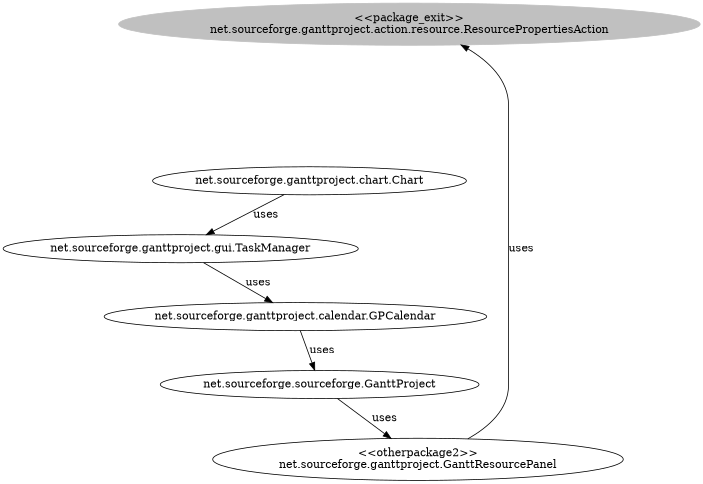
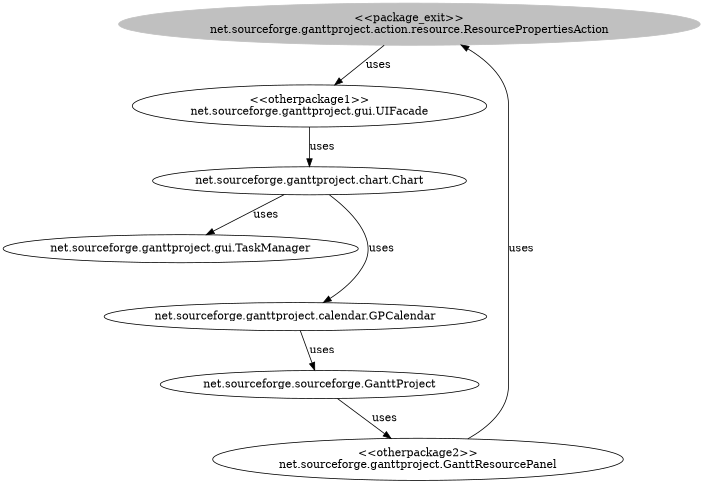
node "<<otherpackage1>> net.sourceforge.ganttproject.gui.UIFacade": added
edge "net.sourceforge.ganttproject.gui.TaskManager" -> "net.sourceforge.ganttproject.calendar.GPCalendar": now "net.sourceforge.ganttproject.chart.Chart" -> "net.sourceforge.ganttproject.calendar.GPCalendar"
